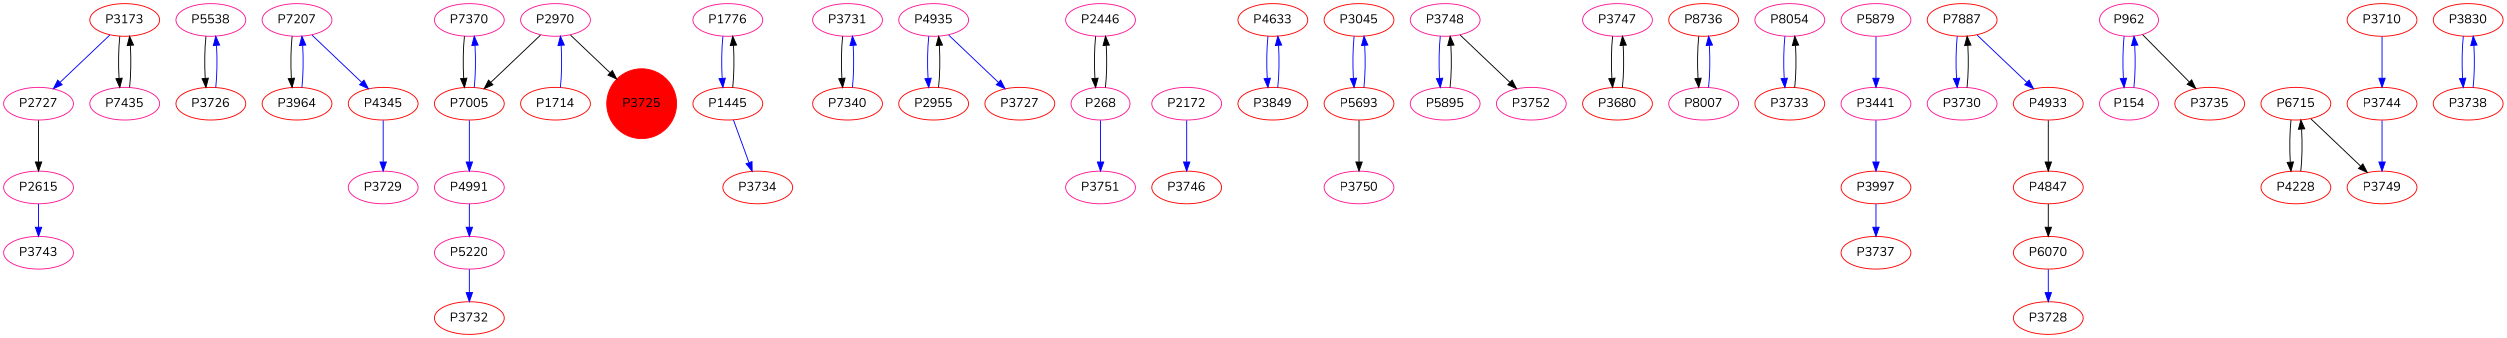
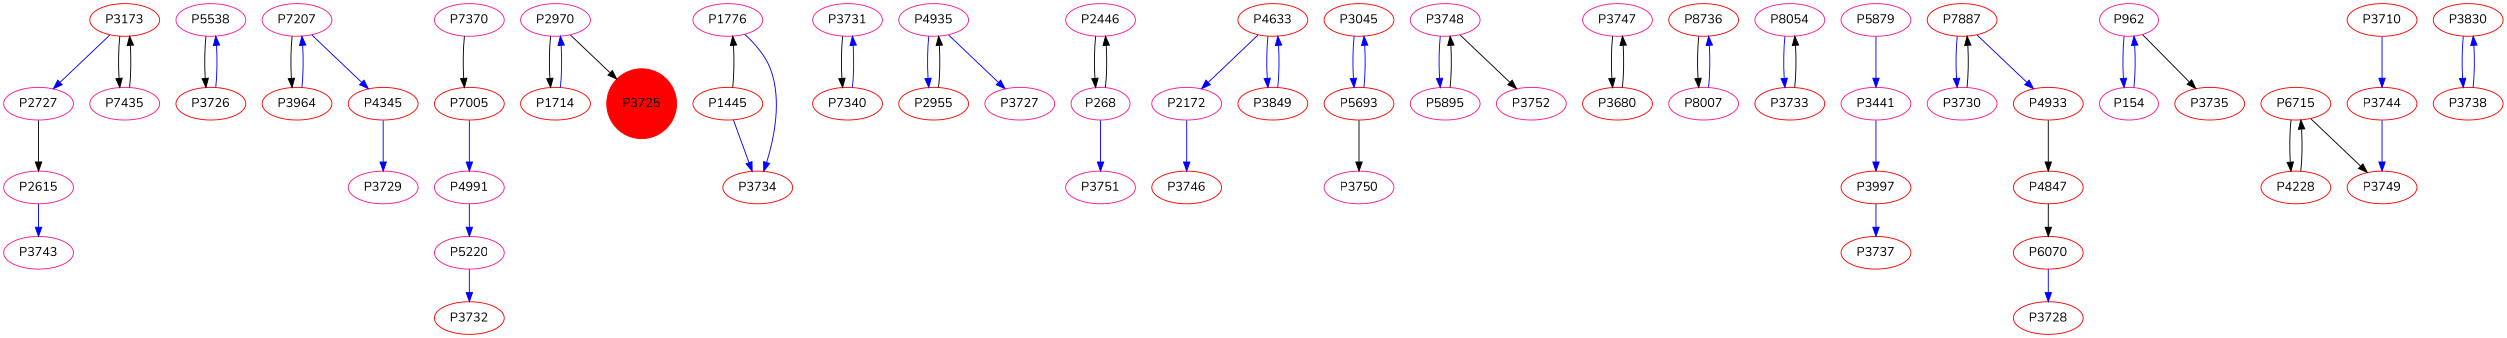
edge "P1776" -> "P1445": now "P1776" -> "P3734"
edge "P2970" -> "P7005": now "P2970" -> "P1714"
edge "P4633" -> "P2172": added
edge "P7005" -> "P7370": removed
node "P3727": color red -> deeppink
